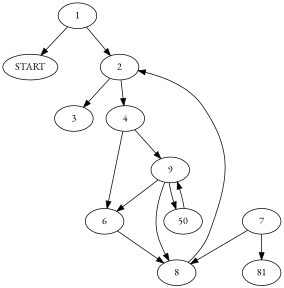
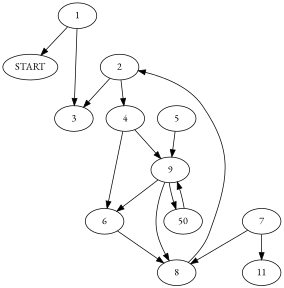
edge "1" -> "2": now "1" -> "3"
node "5": added
node "81": label "81" -> "11"
